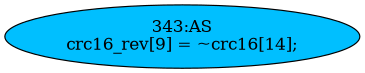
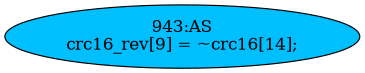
node "343:AS crc16_rev[9] = ~crc16[14];": label "343:AS crc16_rev[9] = ~crc16[14];" -> "943:AS crc16_rev[9] = ~crc16[14];"
